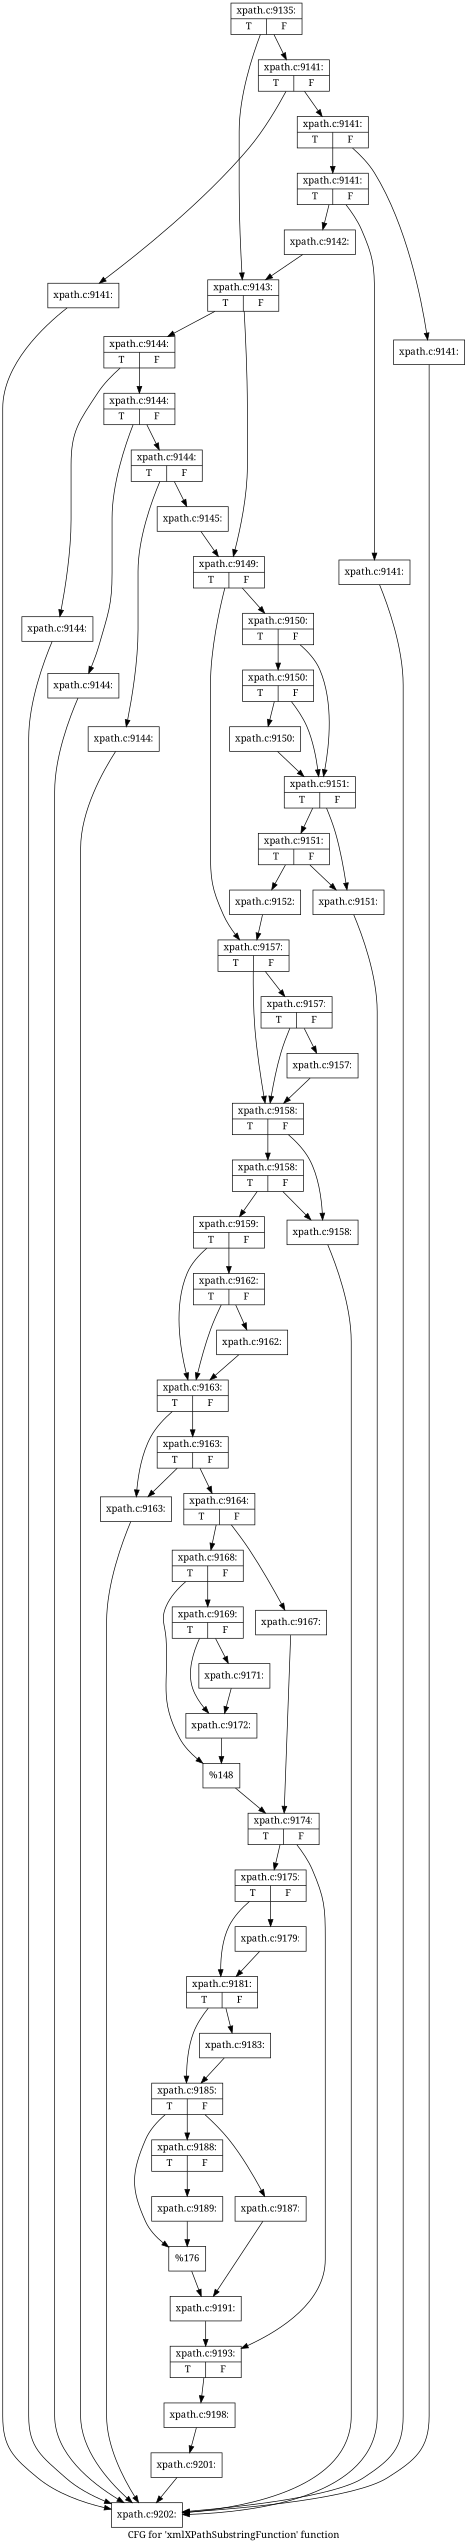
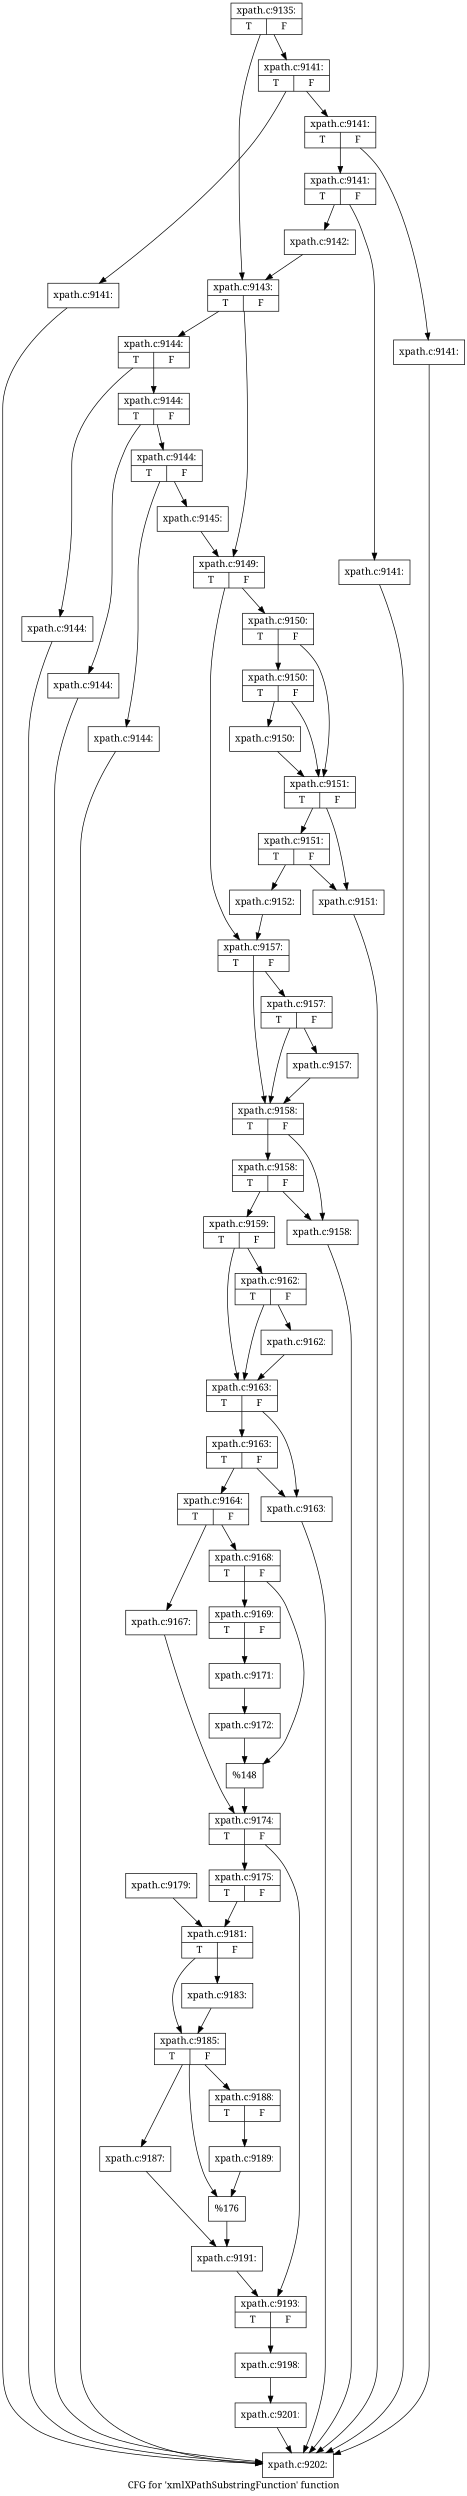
edge "xpath.c:9169:" -> "xpath.c:9172:": removed
edge "xpath.c:9175:" -> "xpath.c:9179:": removed
